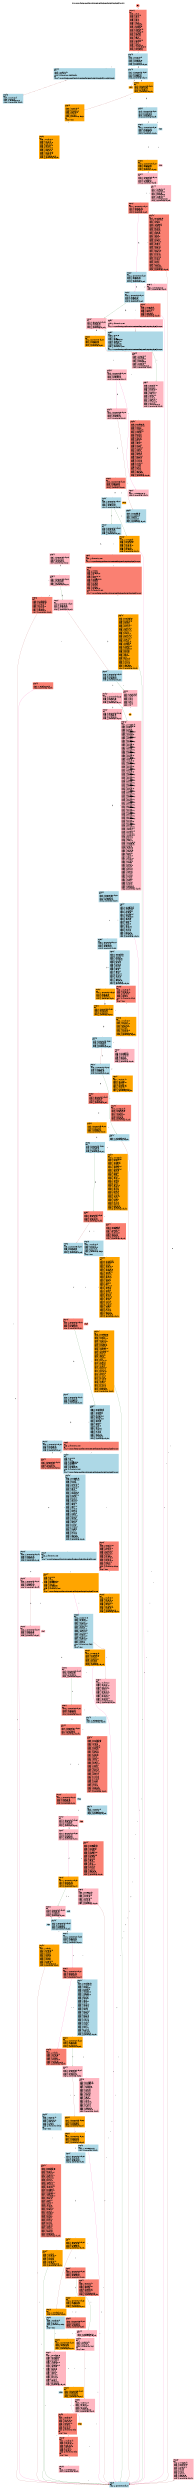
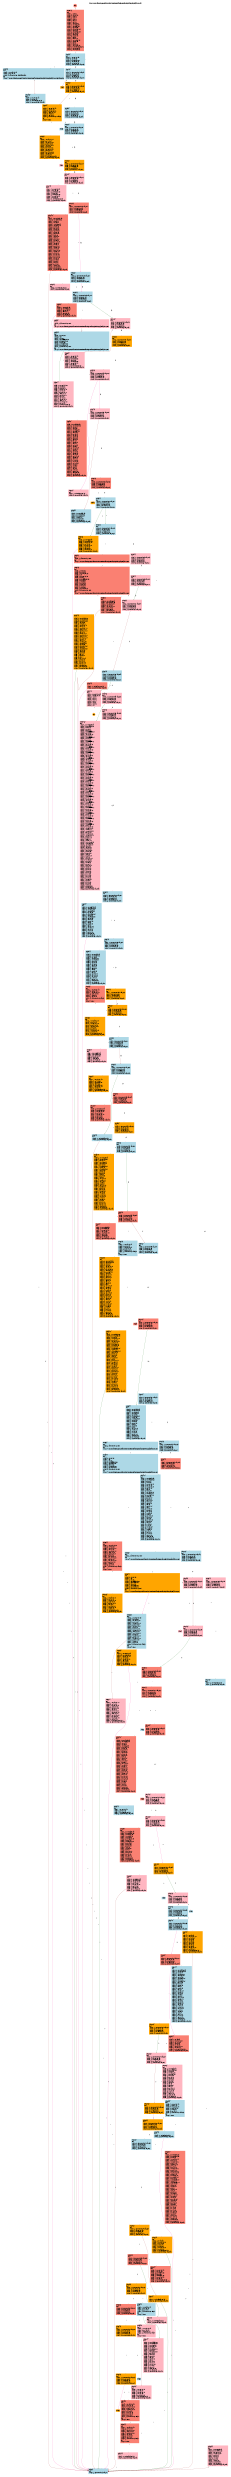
node "0x402cb5 [5]": fillcolor salmon -> lightblue
edge "0x40209c [28]" -> "0x4020b8 [28]": now "0x40209c [28]" -> "0x4020d4 [28]"
